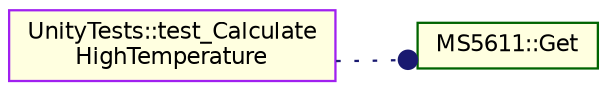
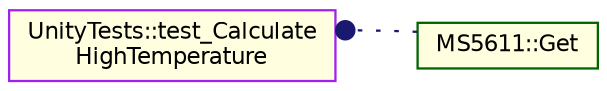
edge "UnityTests::test_Calculate HighTemperature" -> "MS5611::Get": reversed
